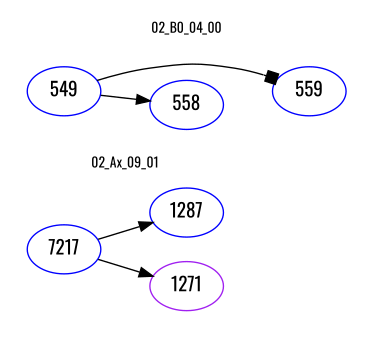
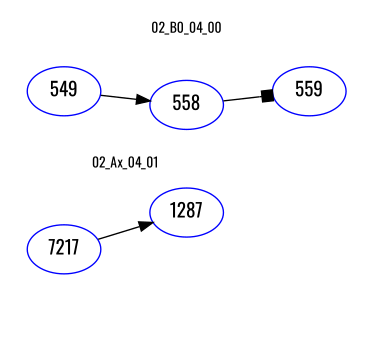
edge "549" -> "559": now "558" -> "559"
cluster "02_Ax_09_01": label "02_Ax_09_01" -> "02_Ax_04_01"
node "1271": removed
